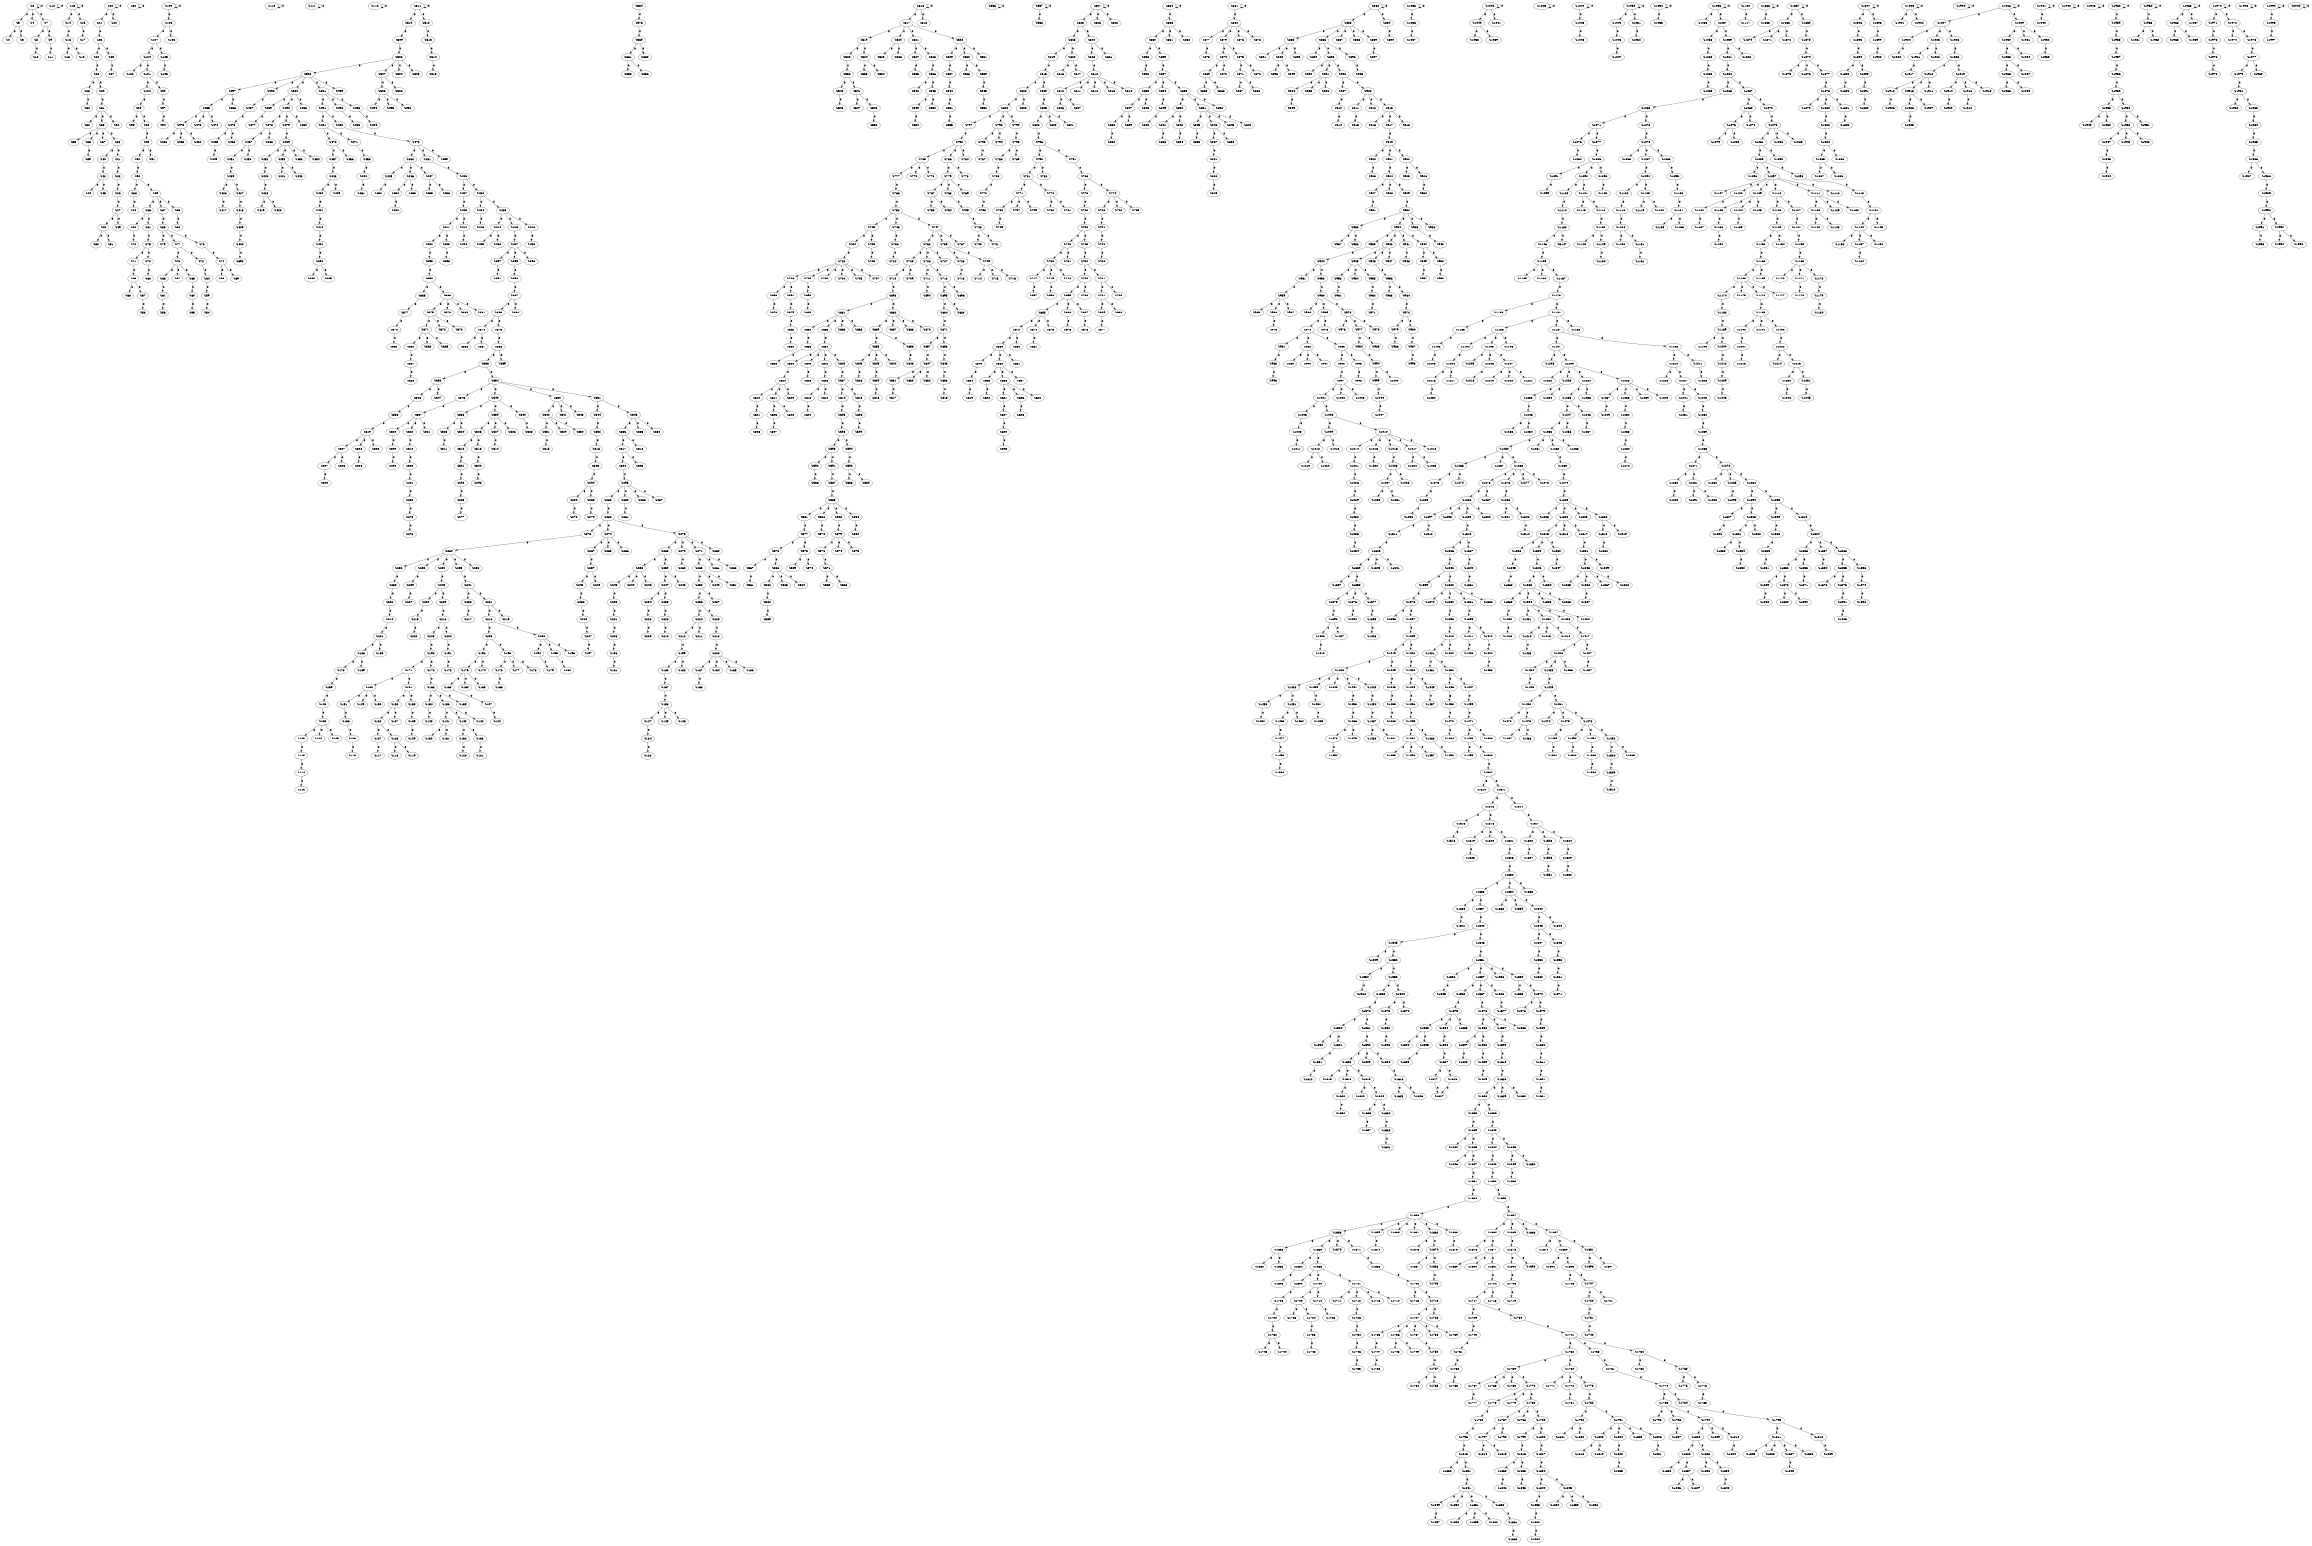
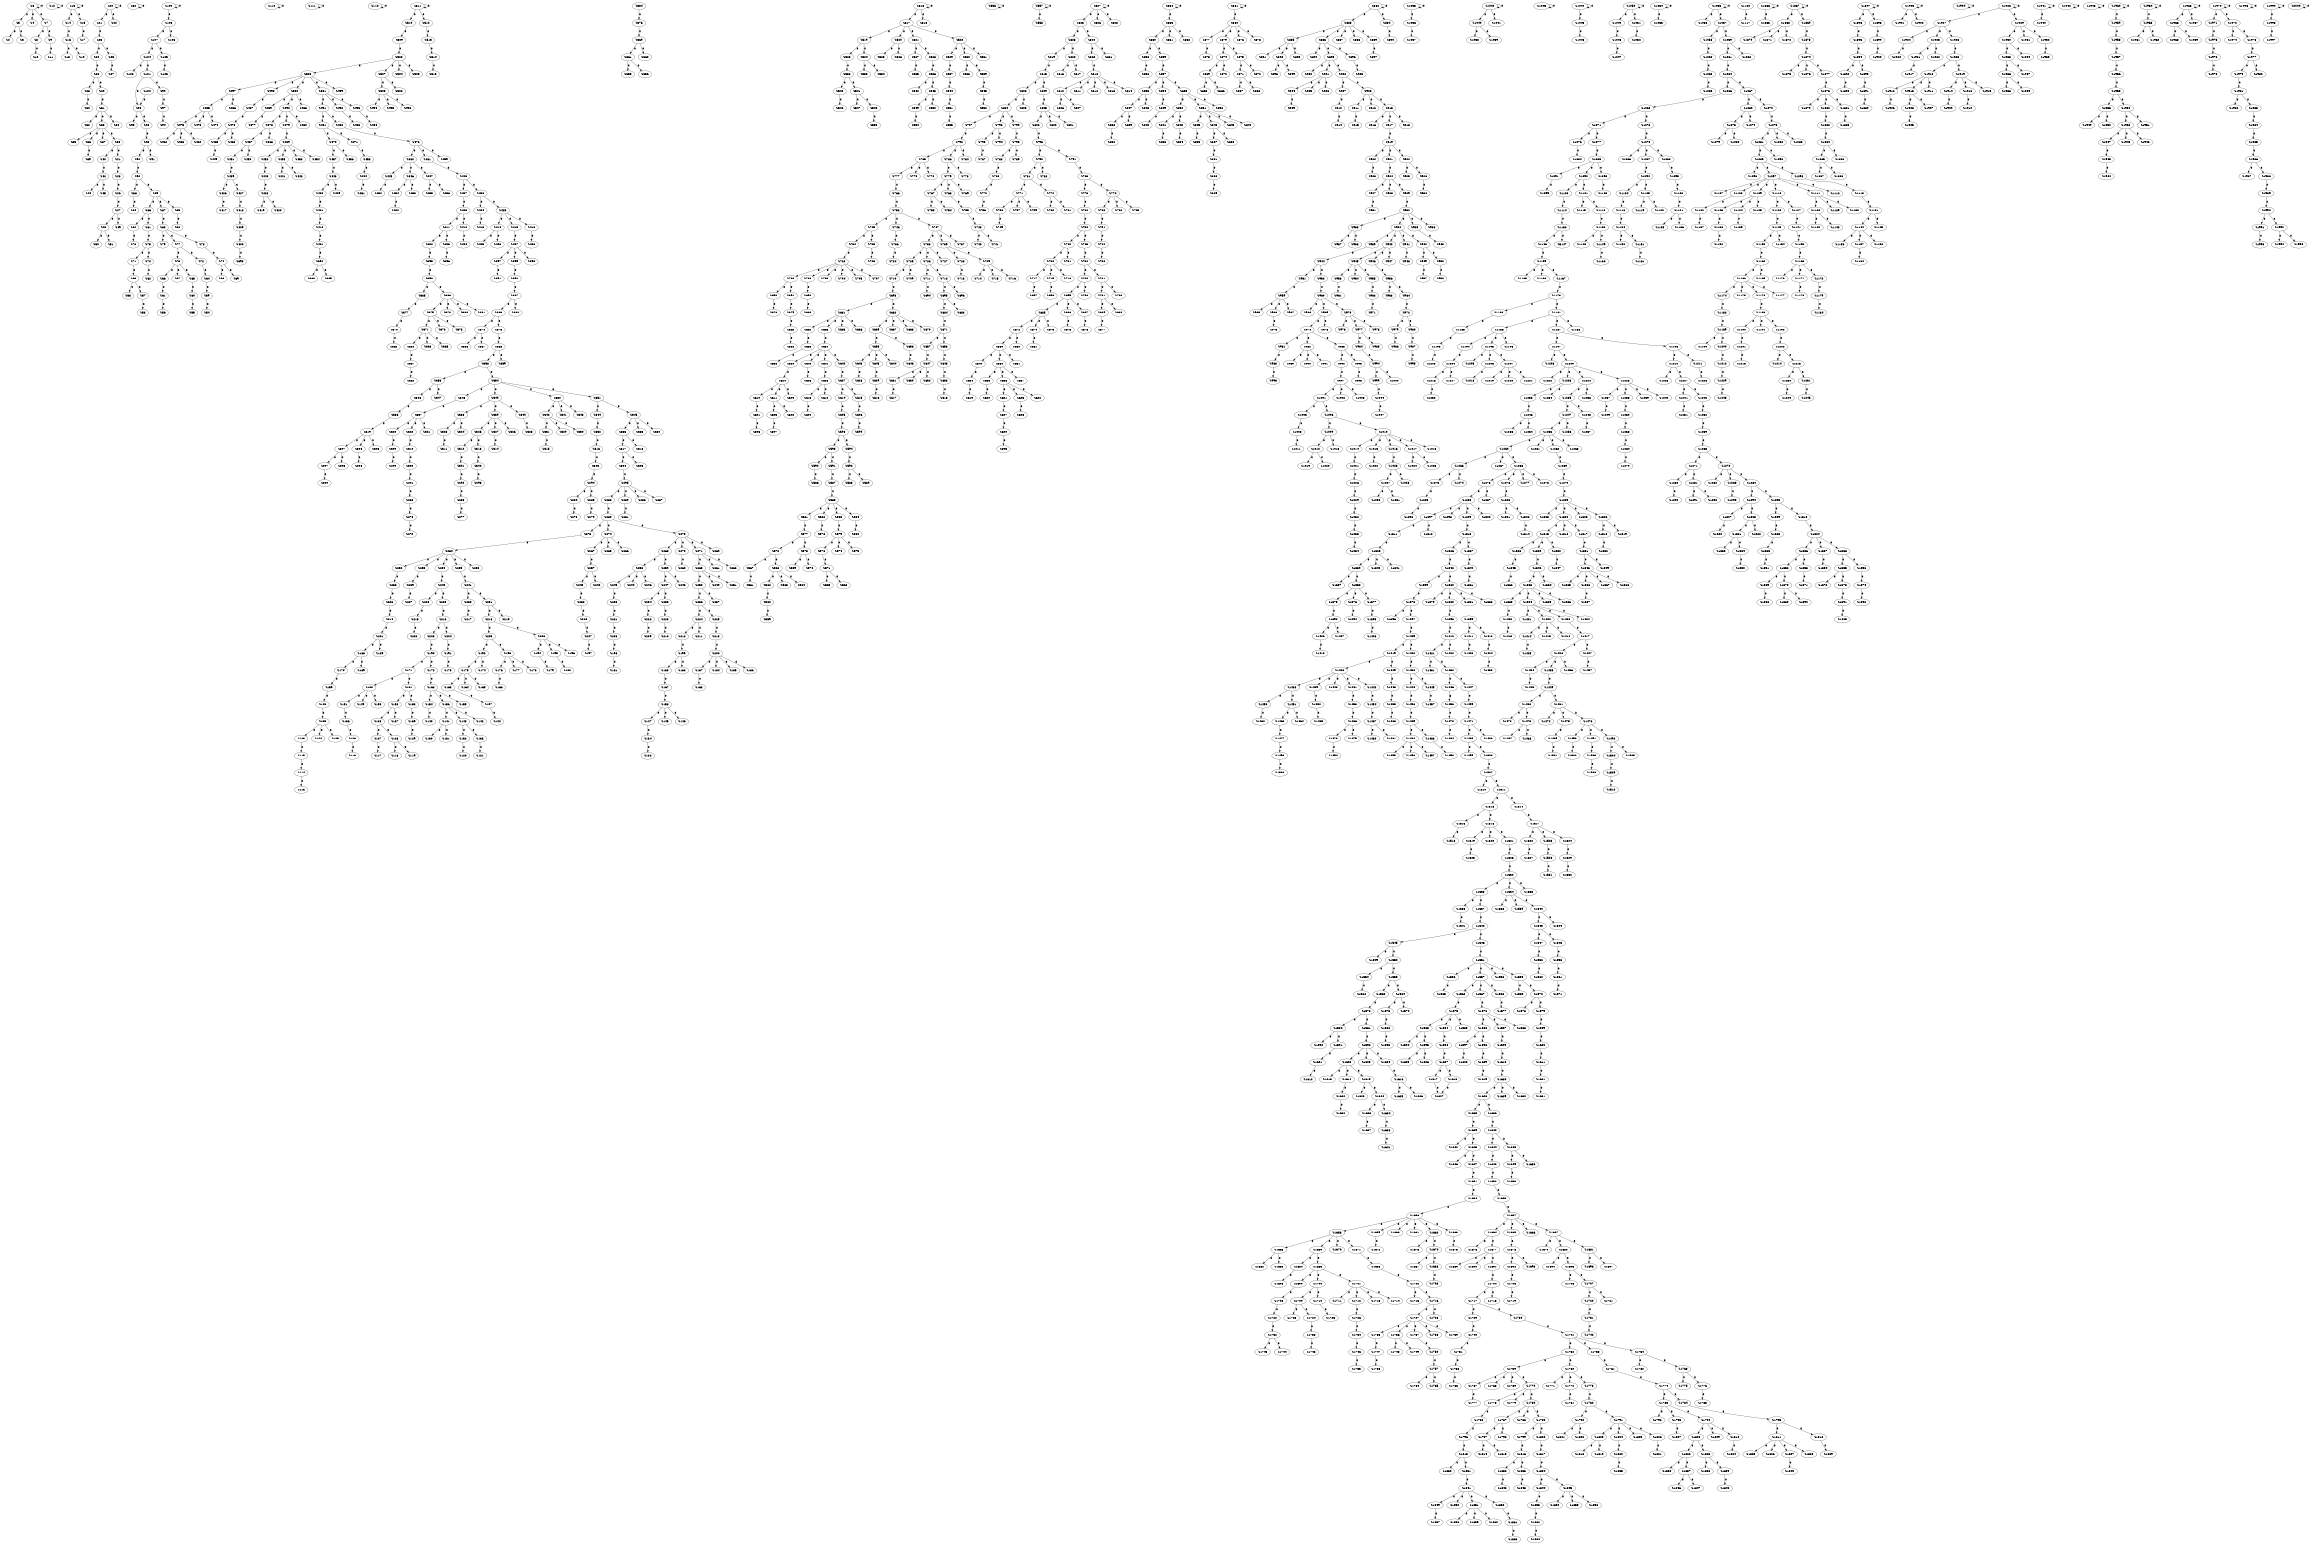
edge "S101" -> "S100": now "S101" -> "S98"
edge "S1381" -> "S1399": removed, label "0"
node "S1606": added
